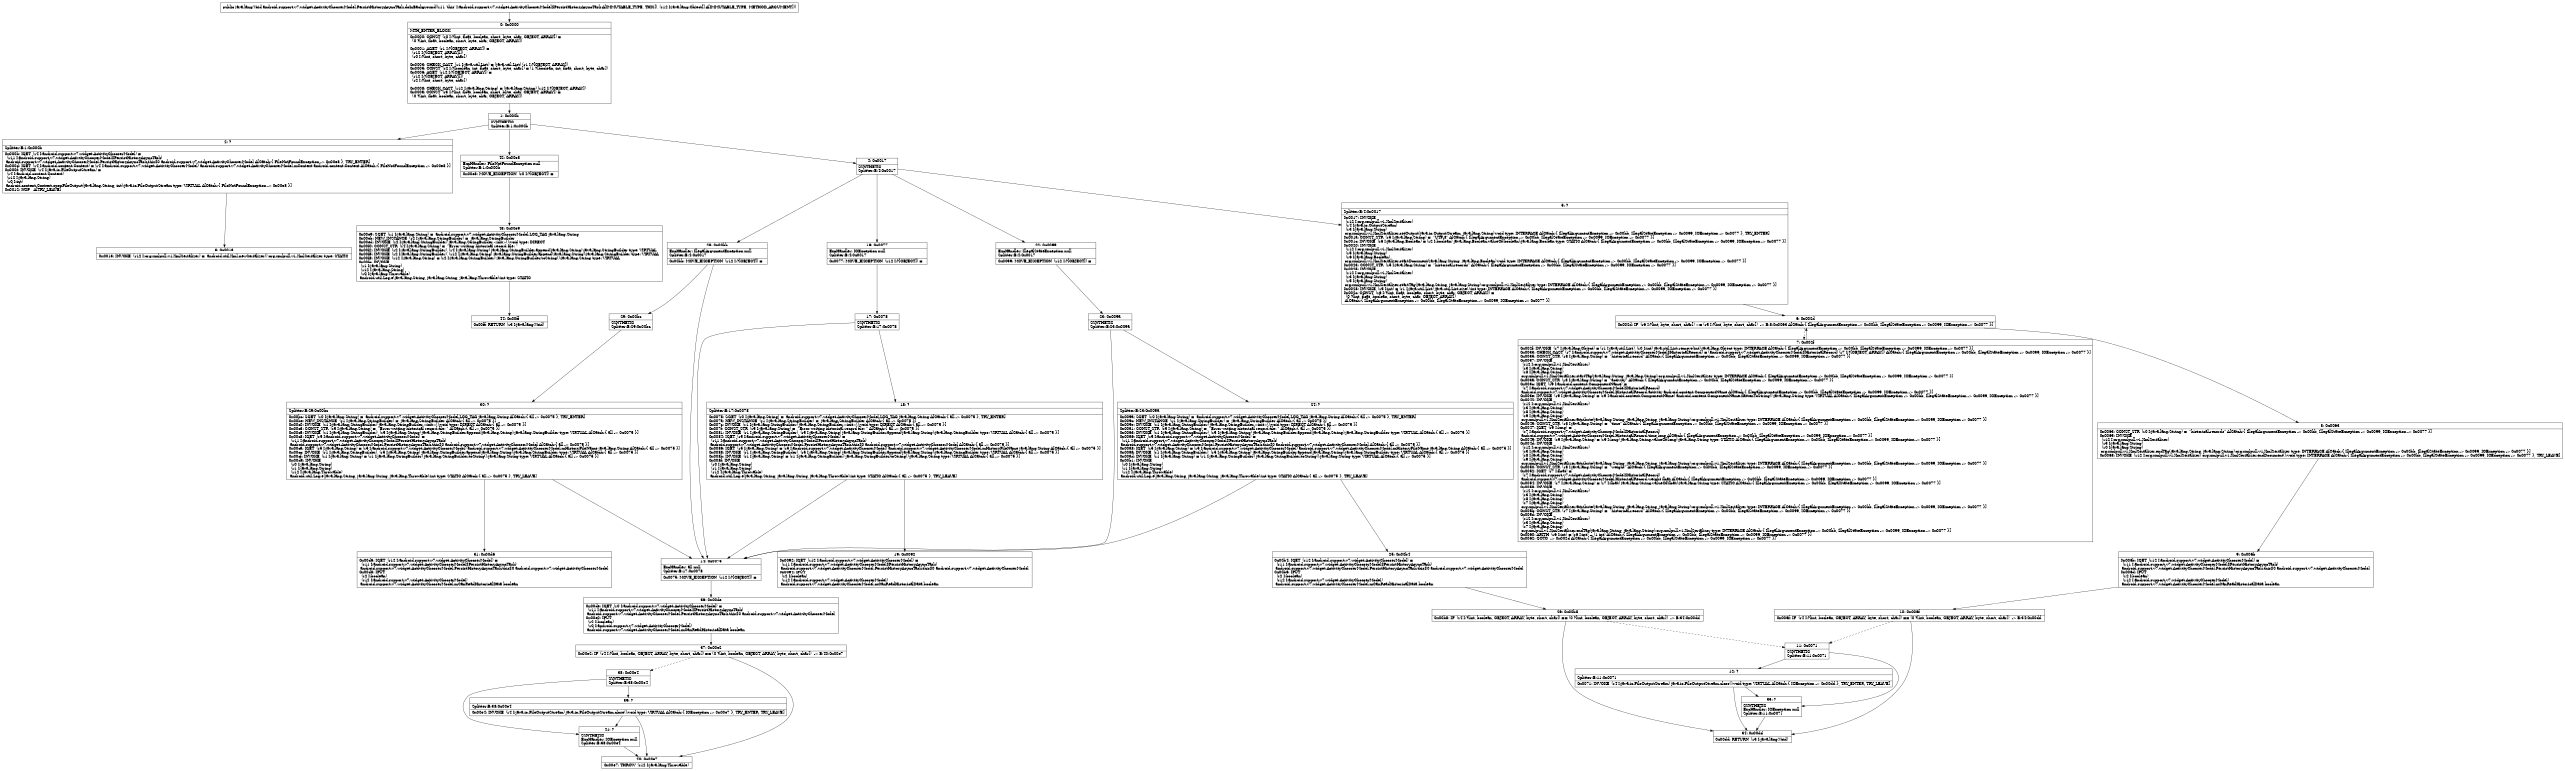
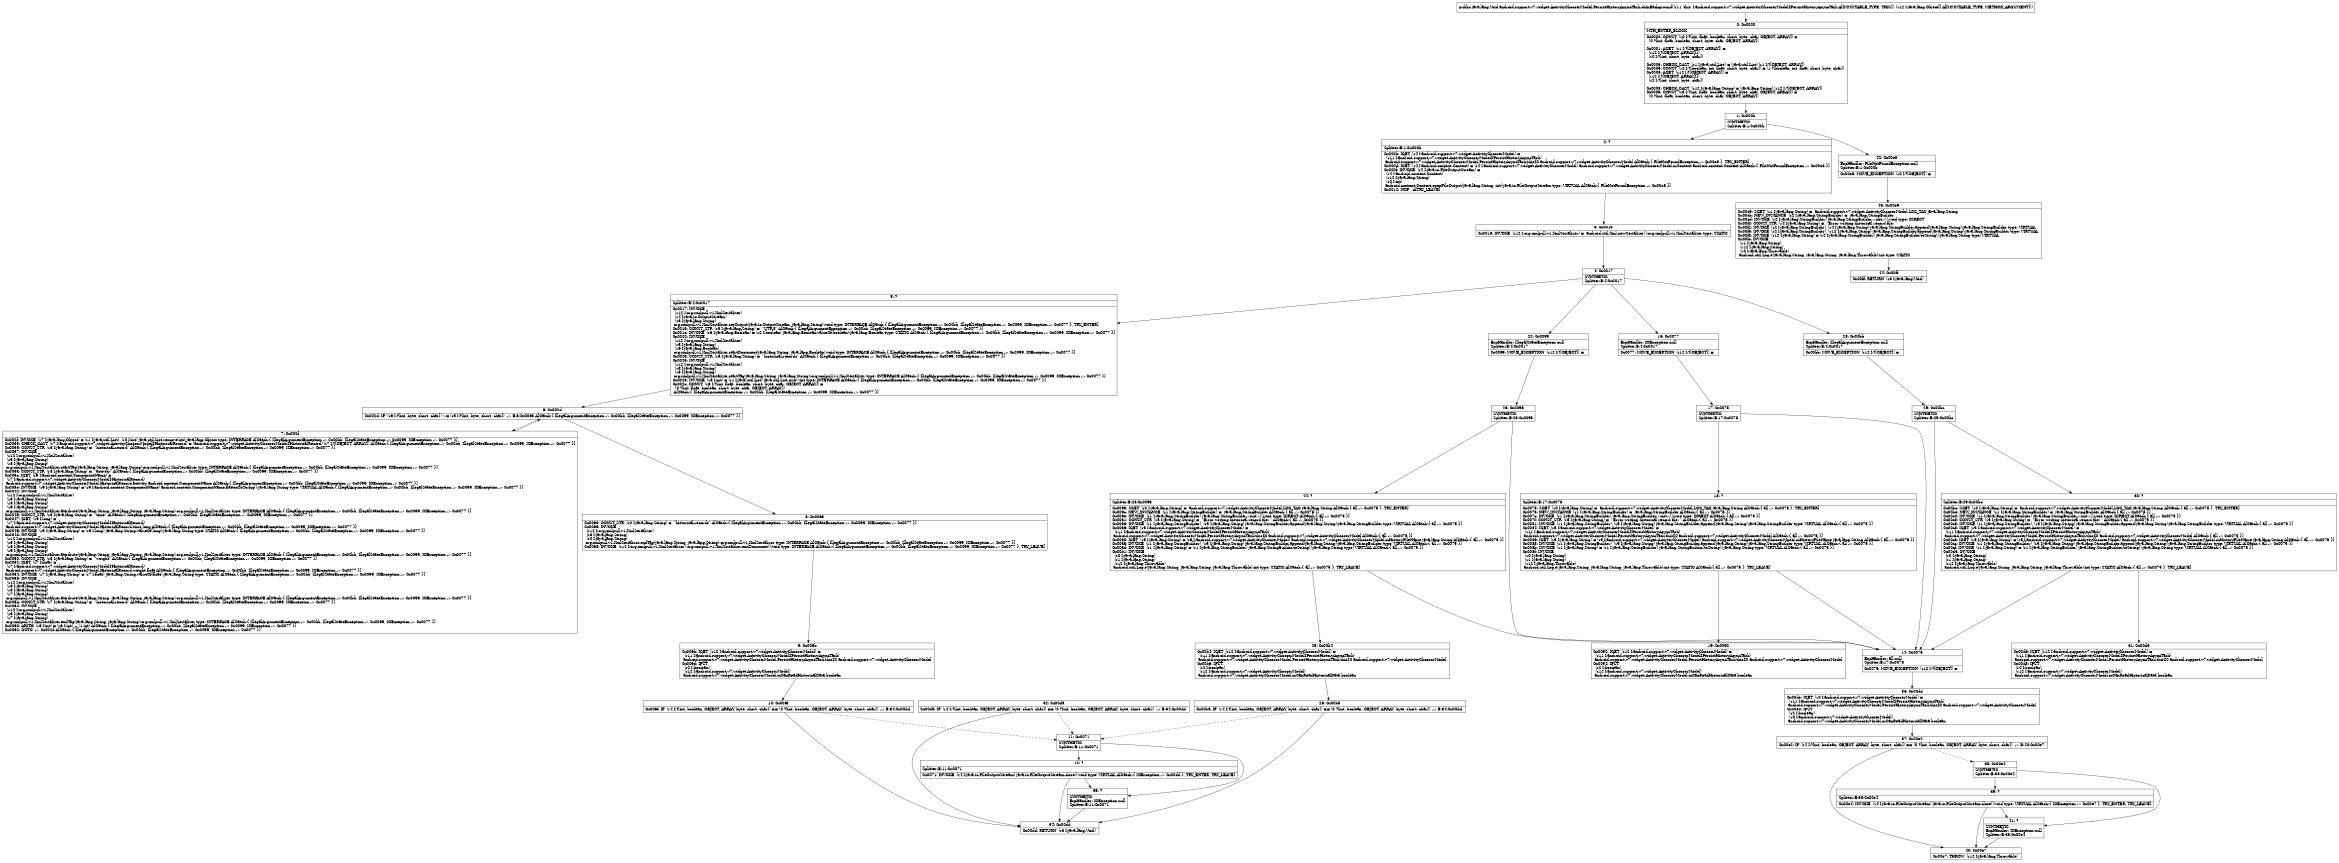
edge "1: 0x000b" -> "4: 0x0017": now "3: 0x0013" -> "4: 0x0017"
edge "28: 0x00bb" -> "14: 0x0075": now "29: 0x00bc" -> "14: 0x0075"
node "32: 0x00da": added
